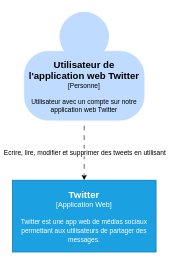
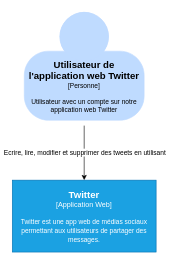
edge "Utilisateur de l'application web Twitter [Personne] Utilisateur avec un compte sur notre application web Twitter" -> "Twitter [Application Web] Twitter est une app web de médias sociaux permettant aux utilisateurs de partager des messages.": style dashed -> solid
